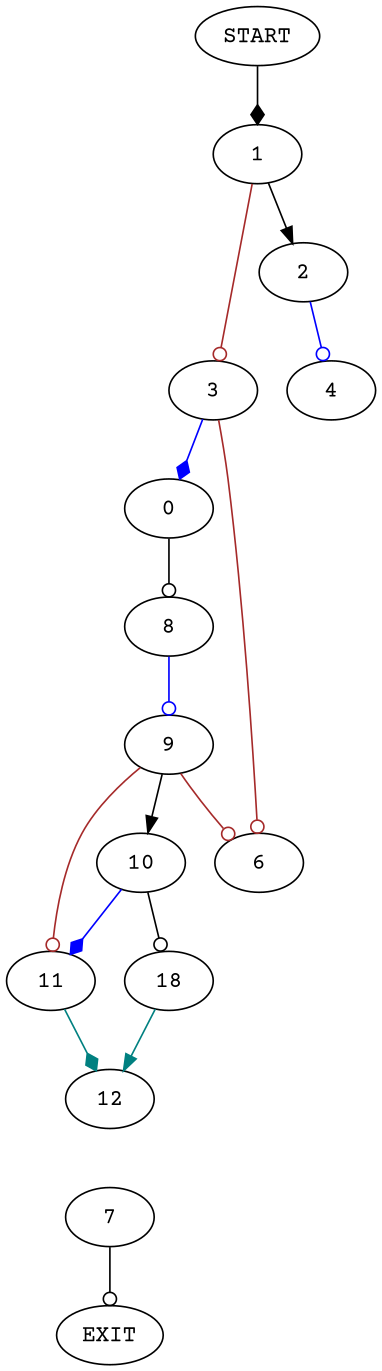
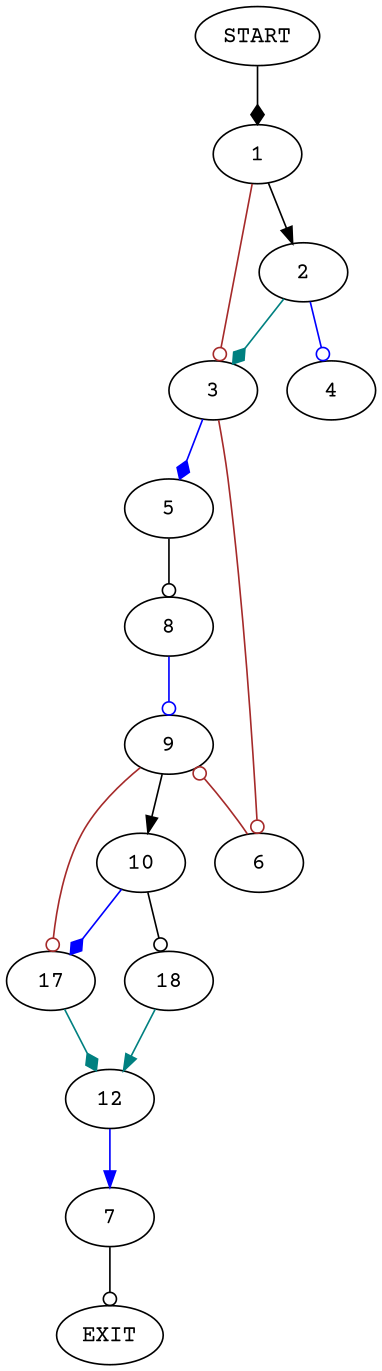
edge "2" -> "3": added
node "0": label "0" -> "5"
edge "9" -> "6": reversed
node "11": label "11" -> "17"
edge "12" -> "7": added
